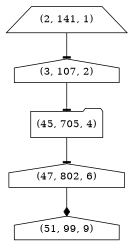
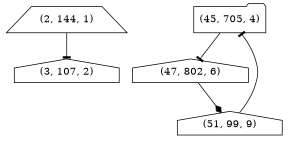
node "(2, 141, 1)": label "(2, 141, 1)" -> "(2, 144, 1)"
edge "(3, 107, 2)" -> "(45, 705, 4)": now "(51, 99, 9)" -> "(45, 705, 4)"
